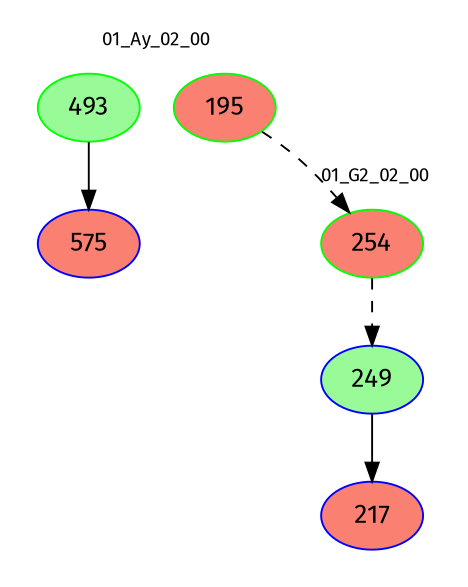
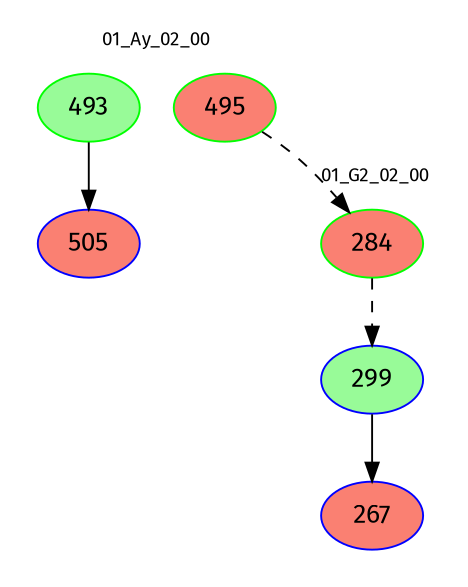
node "195": label "195" -> "495"
node "575": label "575" -> "505"
node "254": label "254" -> "284"
node "249": label "249" -> "299"
node "217": label "217" -> "267"
